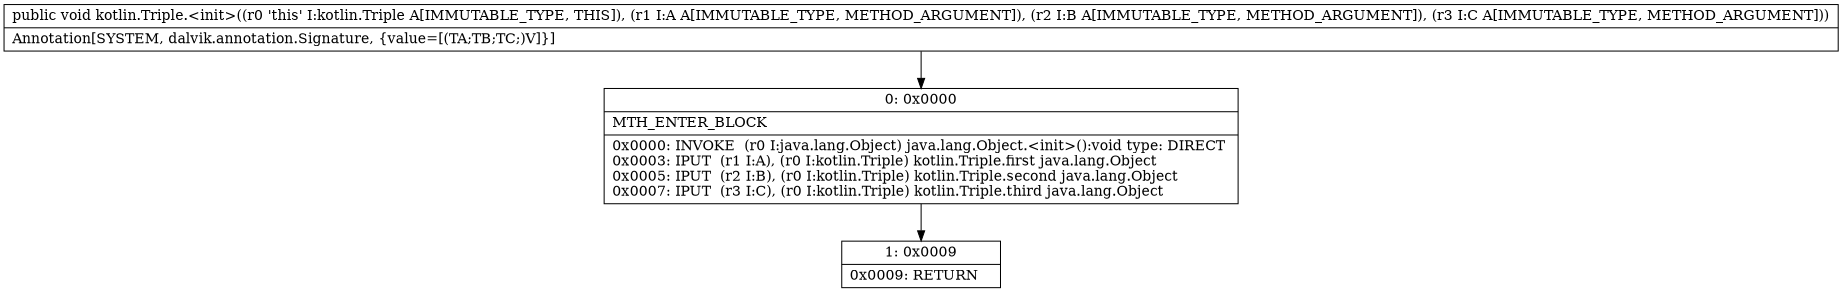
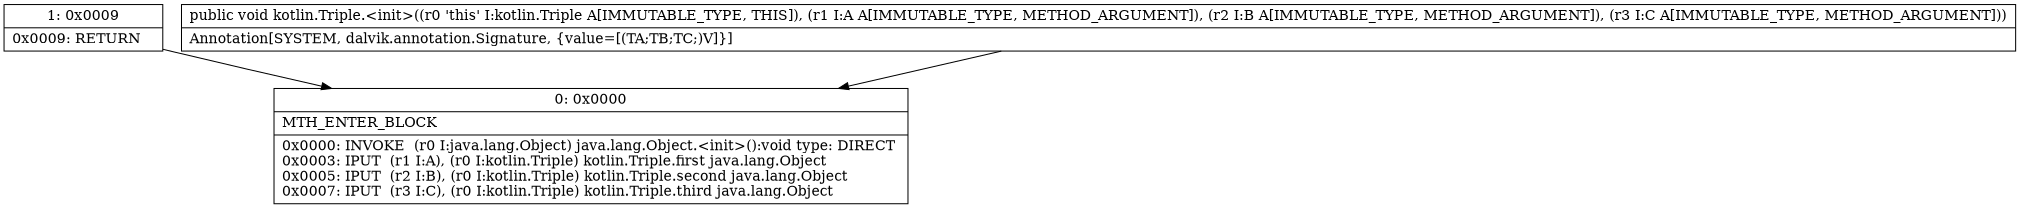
edge "0: 0x0000" -> "1: 0x0009": reversed
